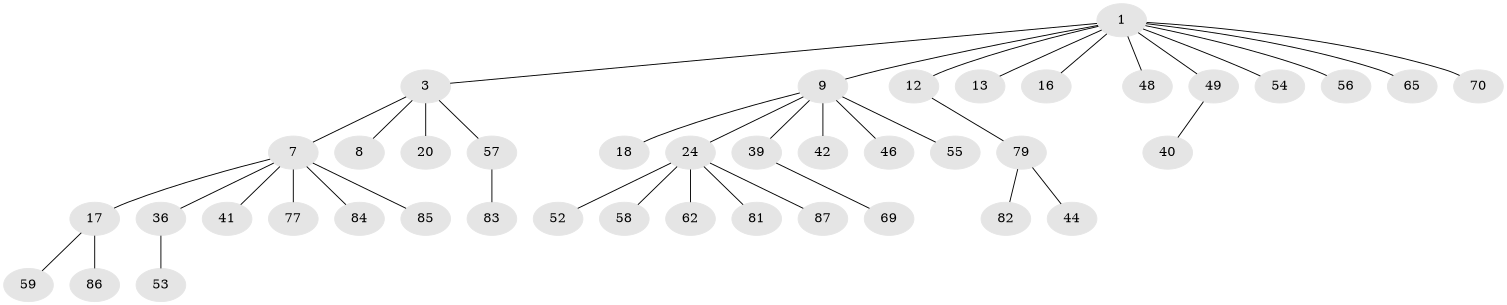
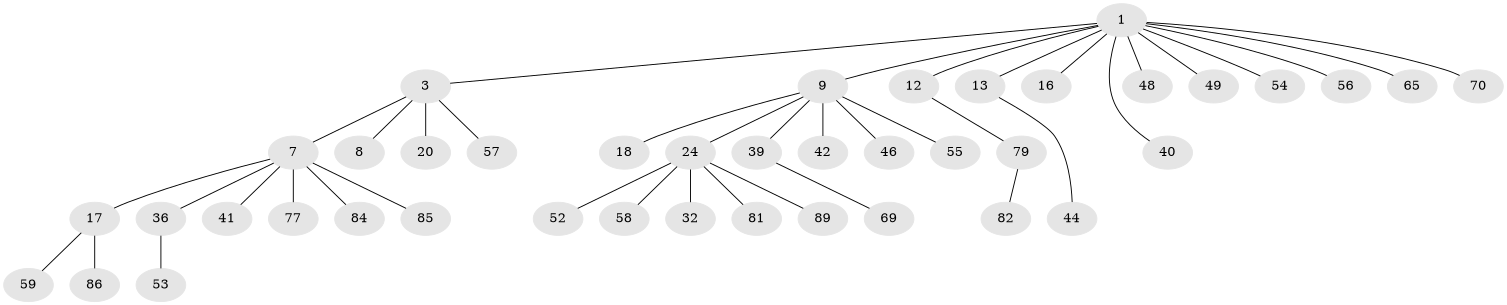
edge "49" -- "40": now "1" -- "40"
edge "79" -- "44": now "13" -- "44"
node "83": removed
node "62": label "62" -> "32"
node "87": label "87" -> "89"
